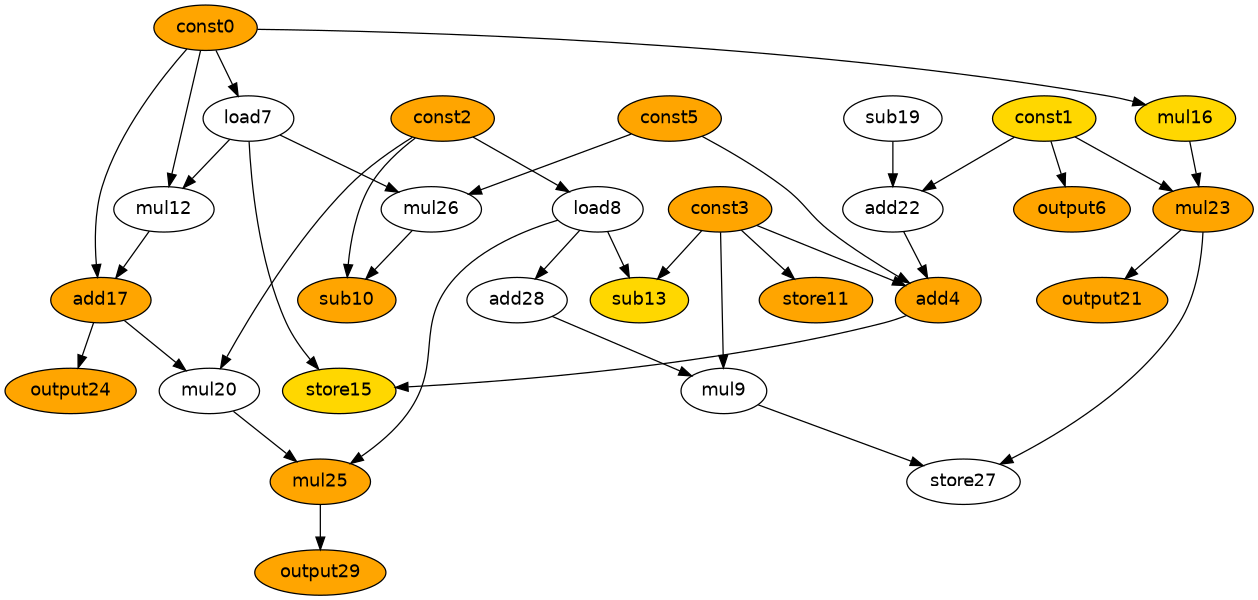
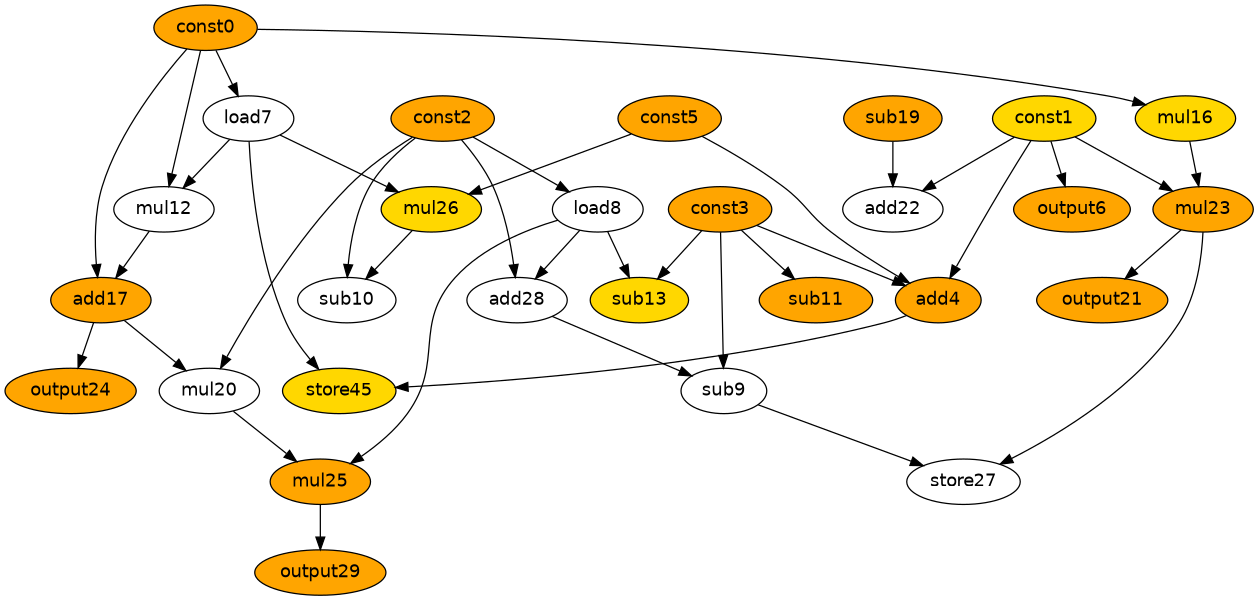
node "sub19": fillcolor white -> orange
edge "const2" -> "add28": added
node "mul26": fillcolor white -> gold
edge "add22" -> "add4": now "const1" -> "add4"
node "sub10": fillcolor orange -> white
node "store11": label "store11" -> "sub11"
node "store15": label "store15" -> "store45"
node "mul9": label "mul9" -> "sub9"
